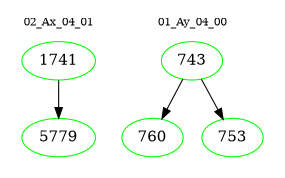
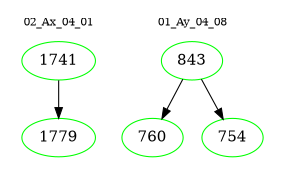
cluster "01_Ay_04_00": label "01_Ay_04_00" -> "01_Ay_04_08"
node "743": label "743" -> "843"
node "5779": label "5779" -> "1779"
node "753": label "753" -> "754"
